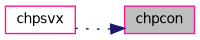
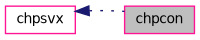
edge "chpsvx" -> "chpcon": reversed
